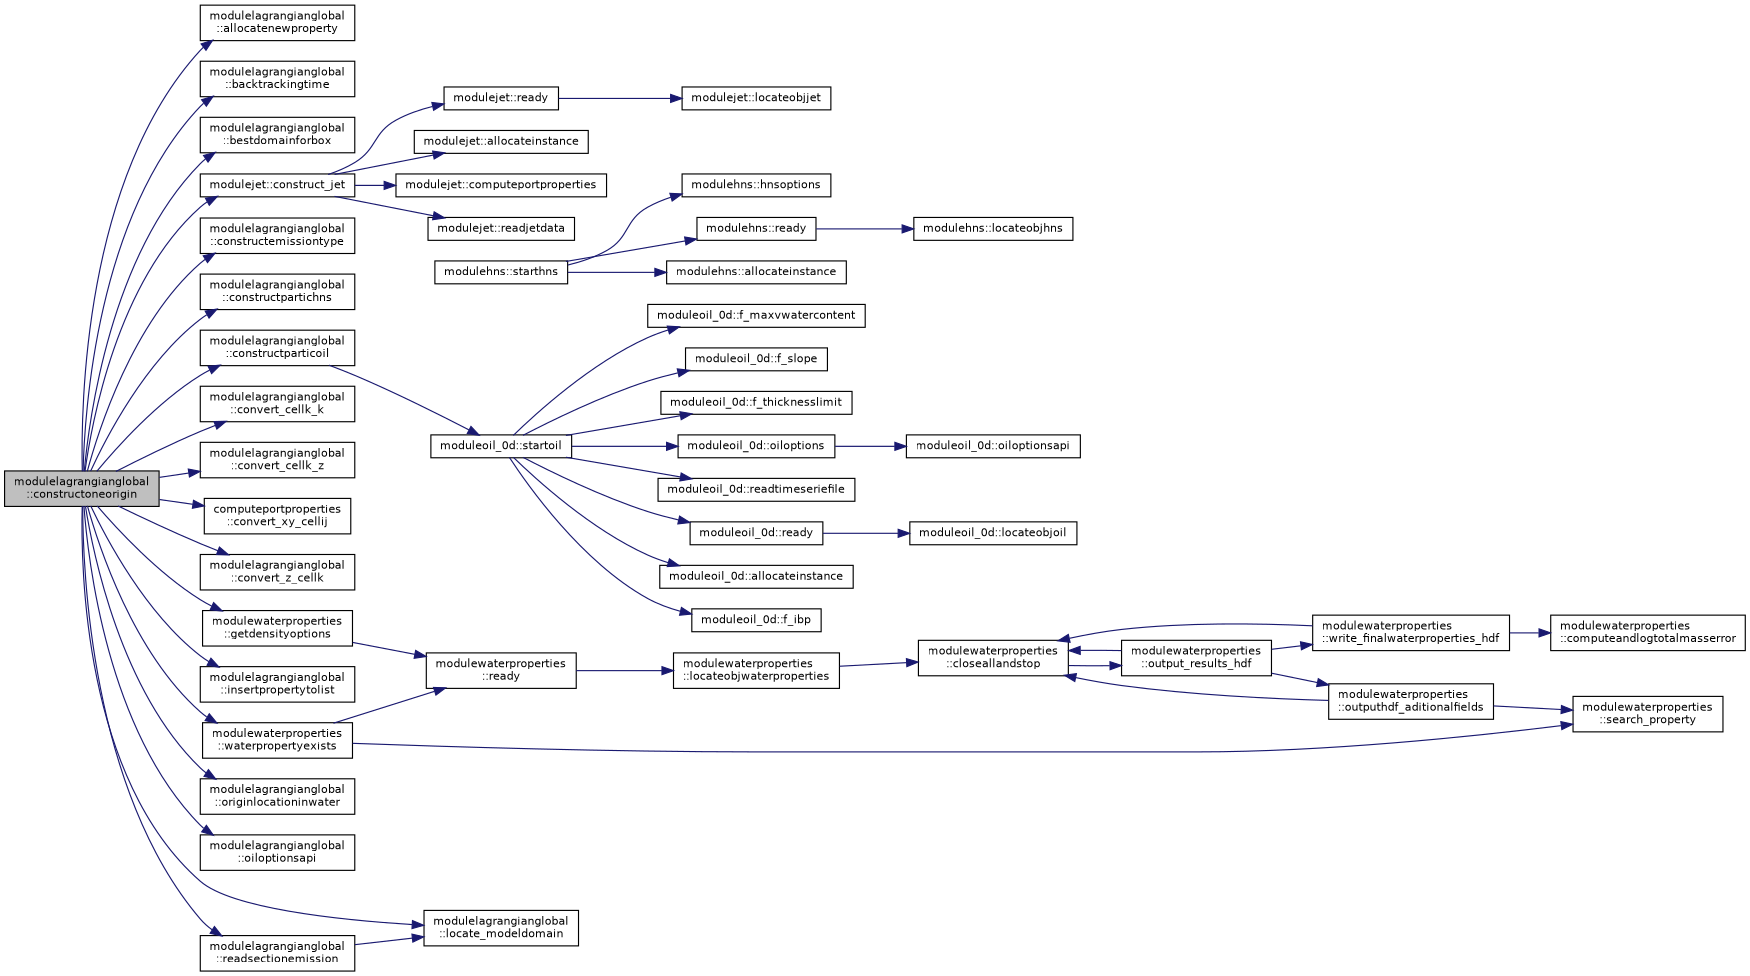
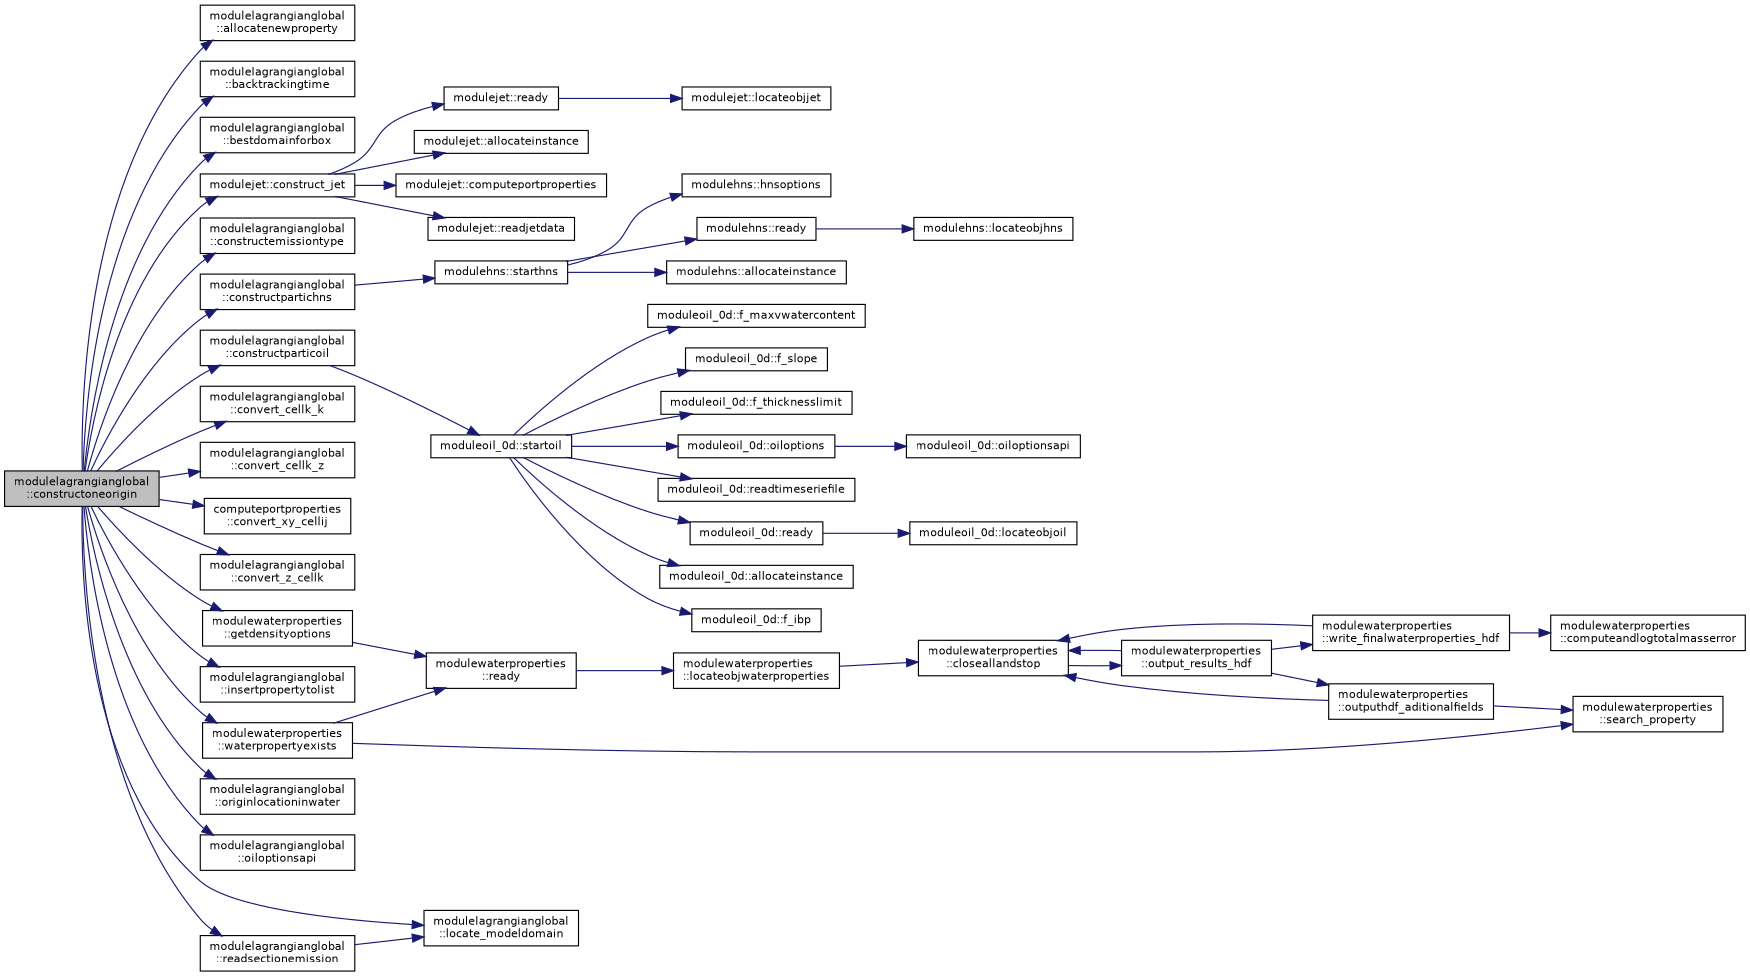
edge "modulelagrangianglobal ::constructpartichns" -> "modulehns::starthns": added
